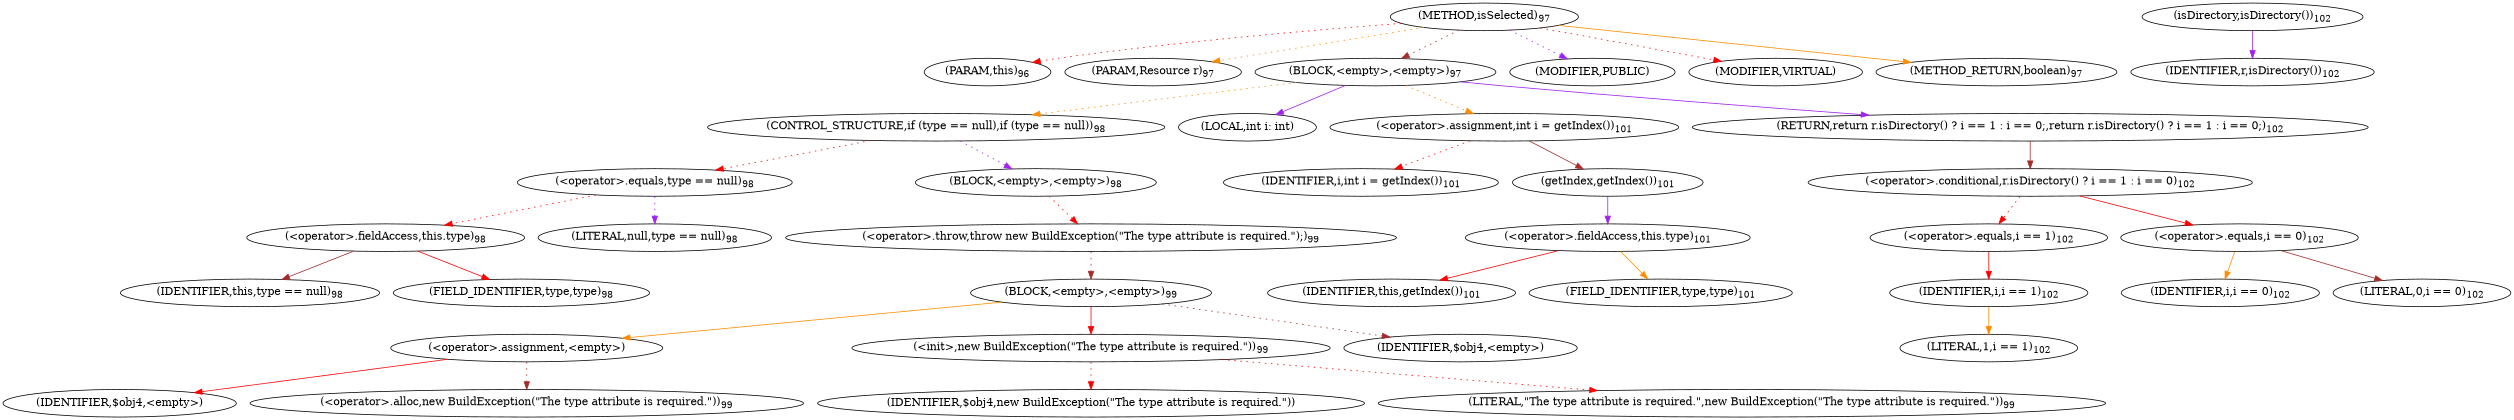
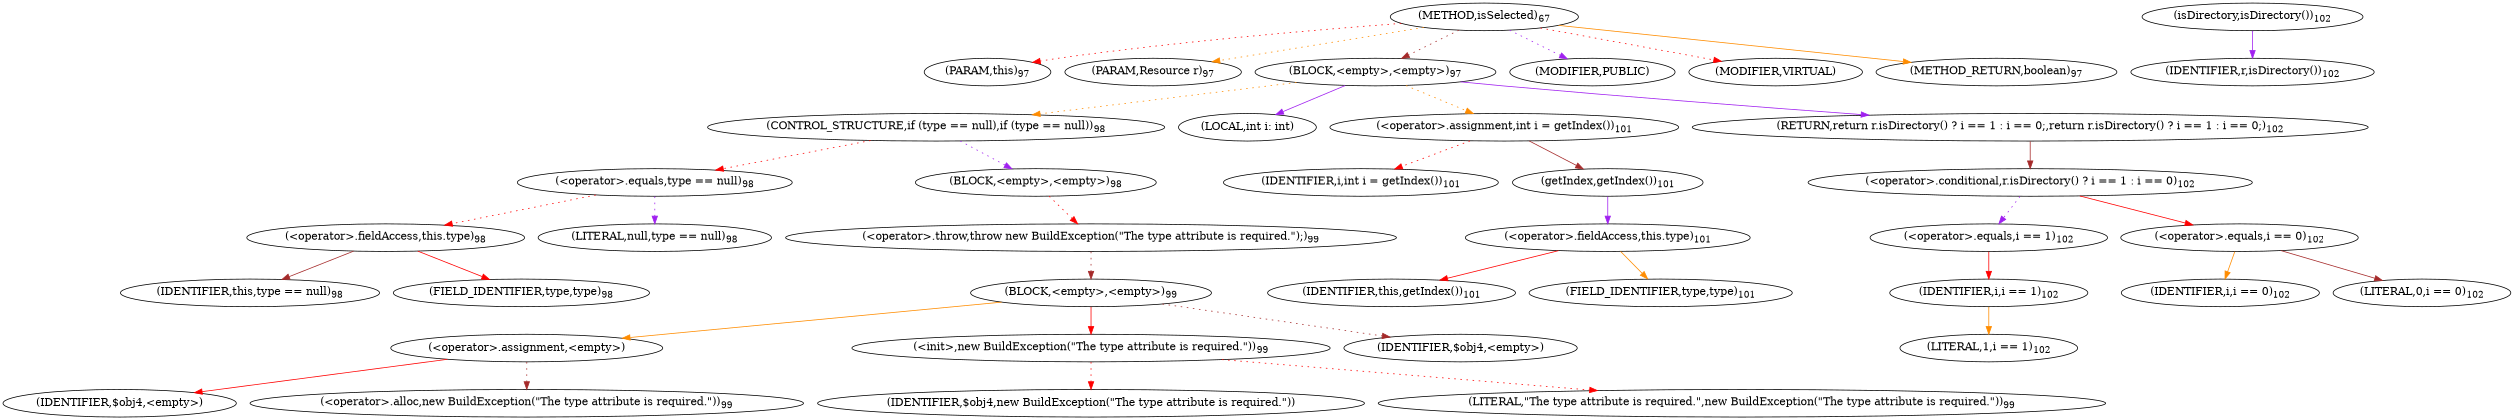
node "(METHOD,isSelected)": text "97" -> "67"
node "(PARAM,this)": text "96" -> "97"
edge "(<operator>.conditional,r.isDirectory() ? i == 1 : i == 0)" -> "(<operator>.equals,i == 1)": color red -> purple
